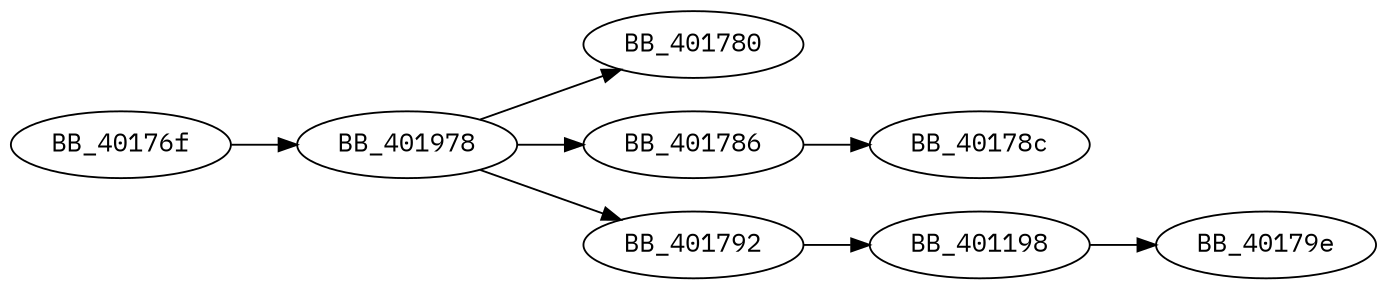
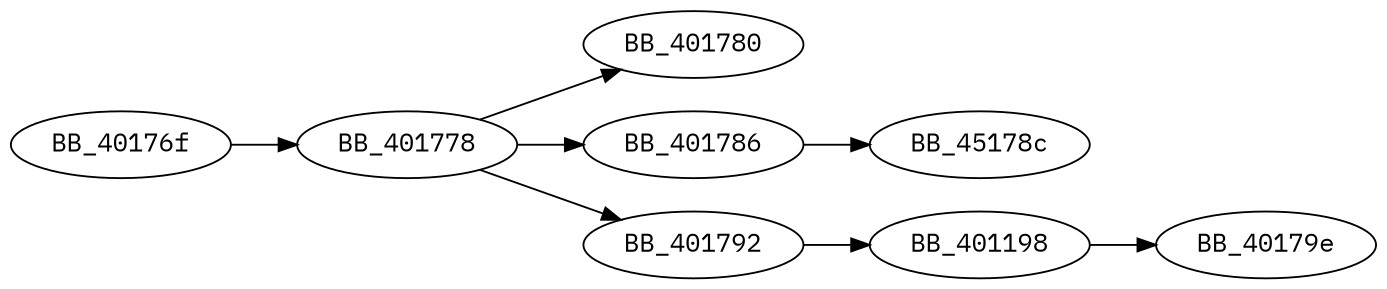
node "BB_401978": label "BB_401978" -> "BB_401778"
node "BB_40178c": label "BB_40178c" -> "BB_45178c"
